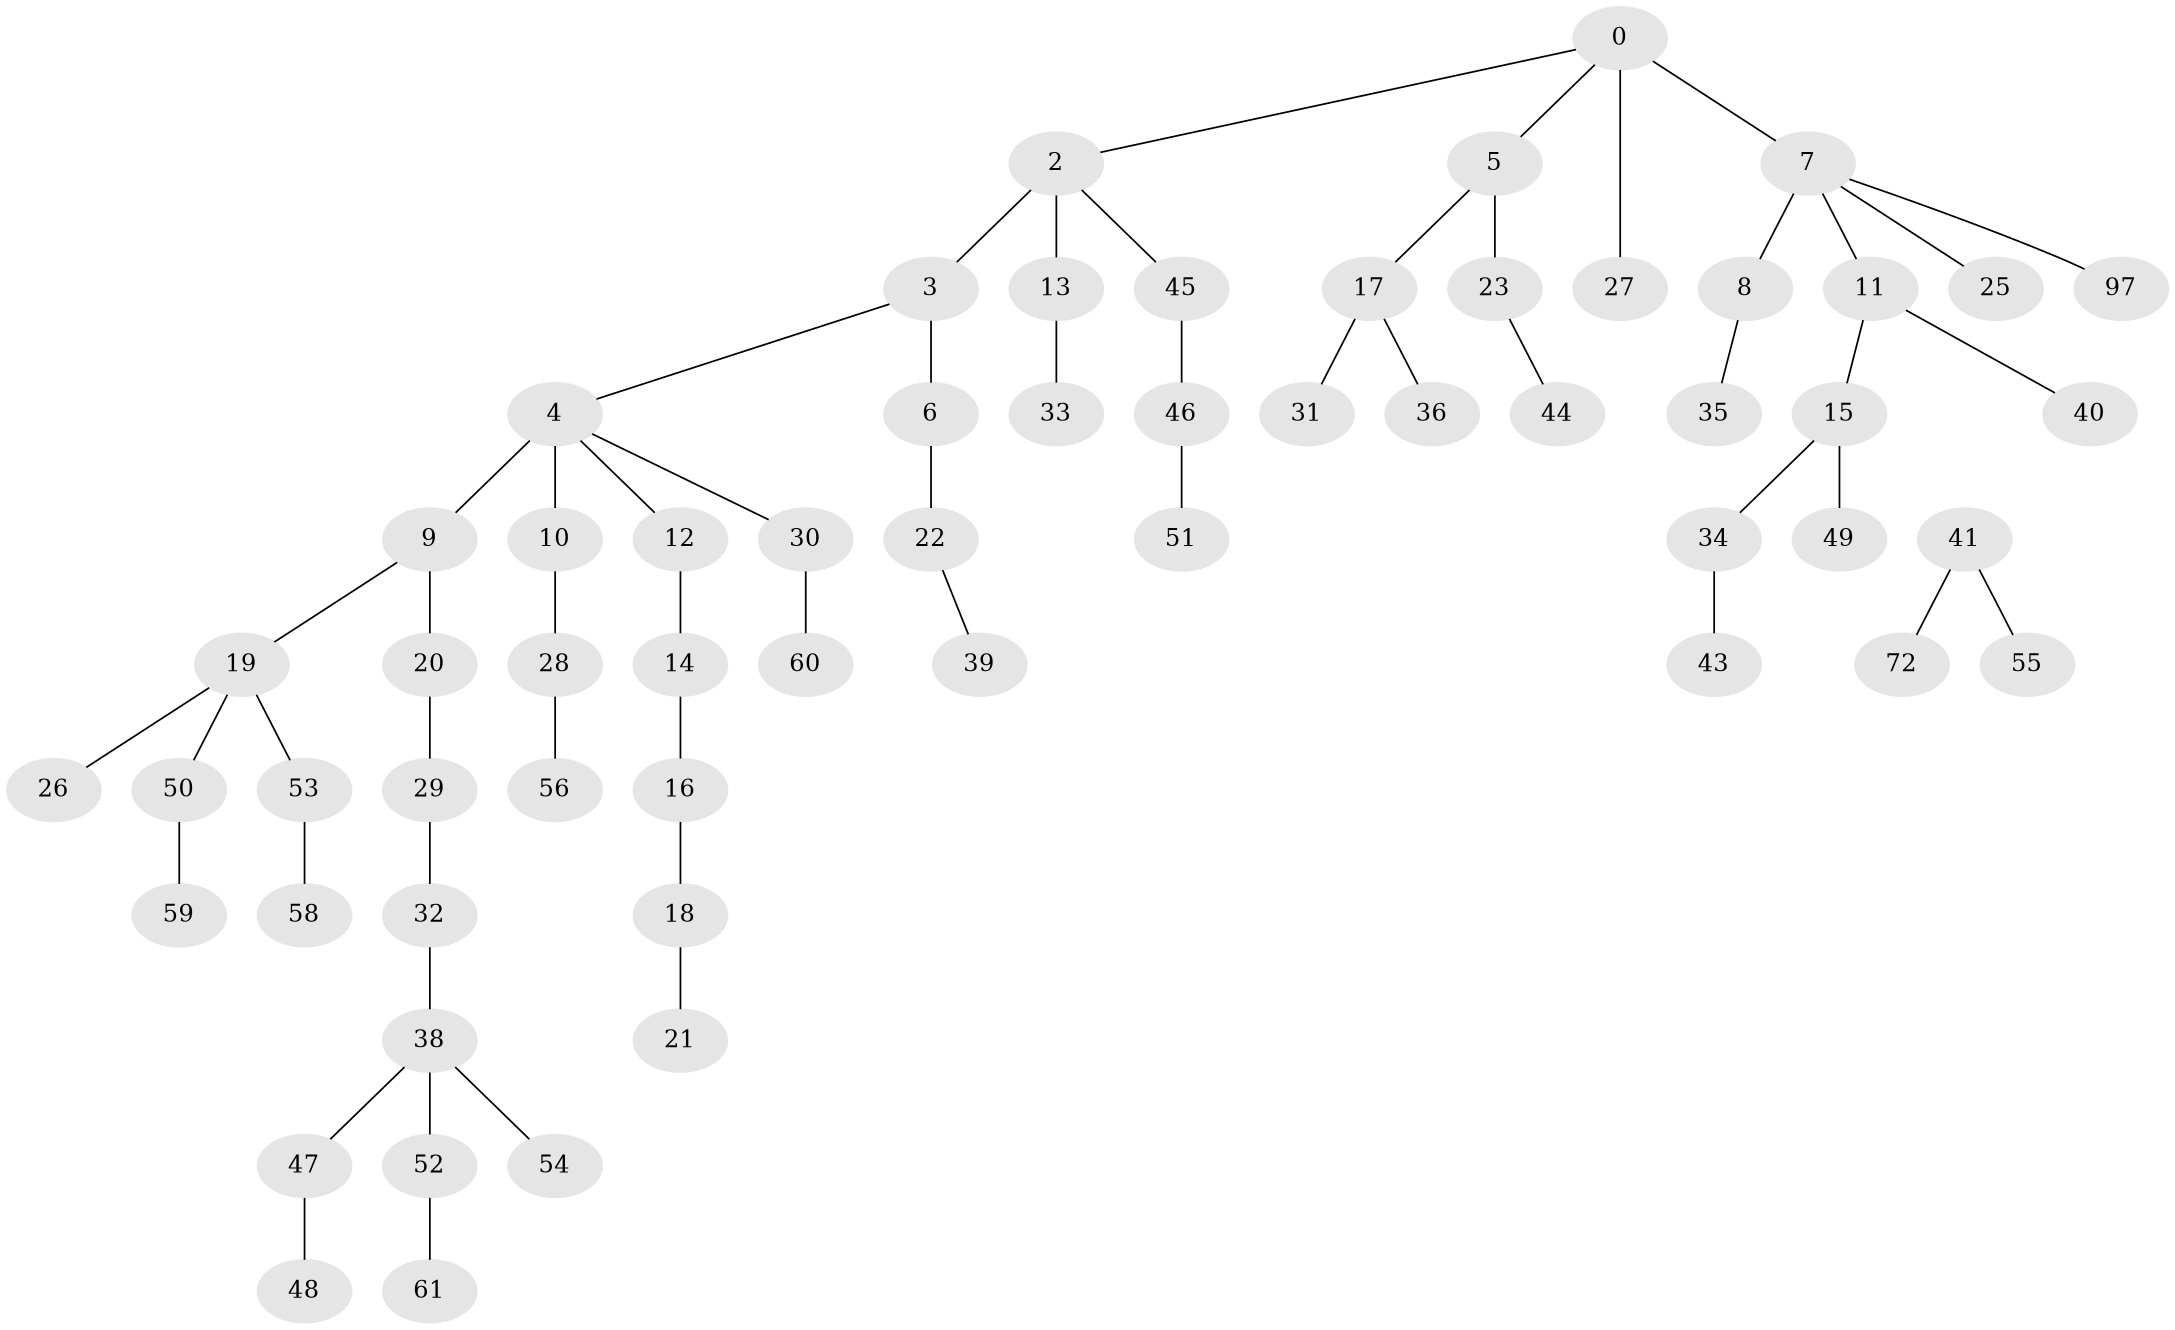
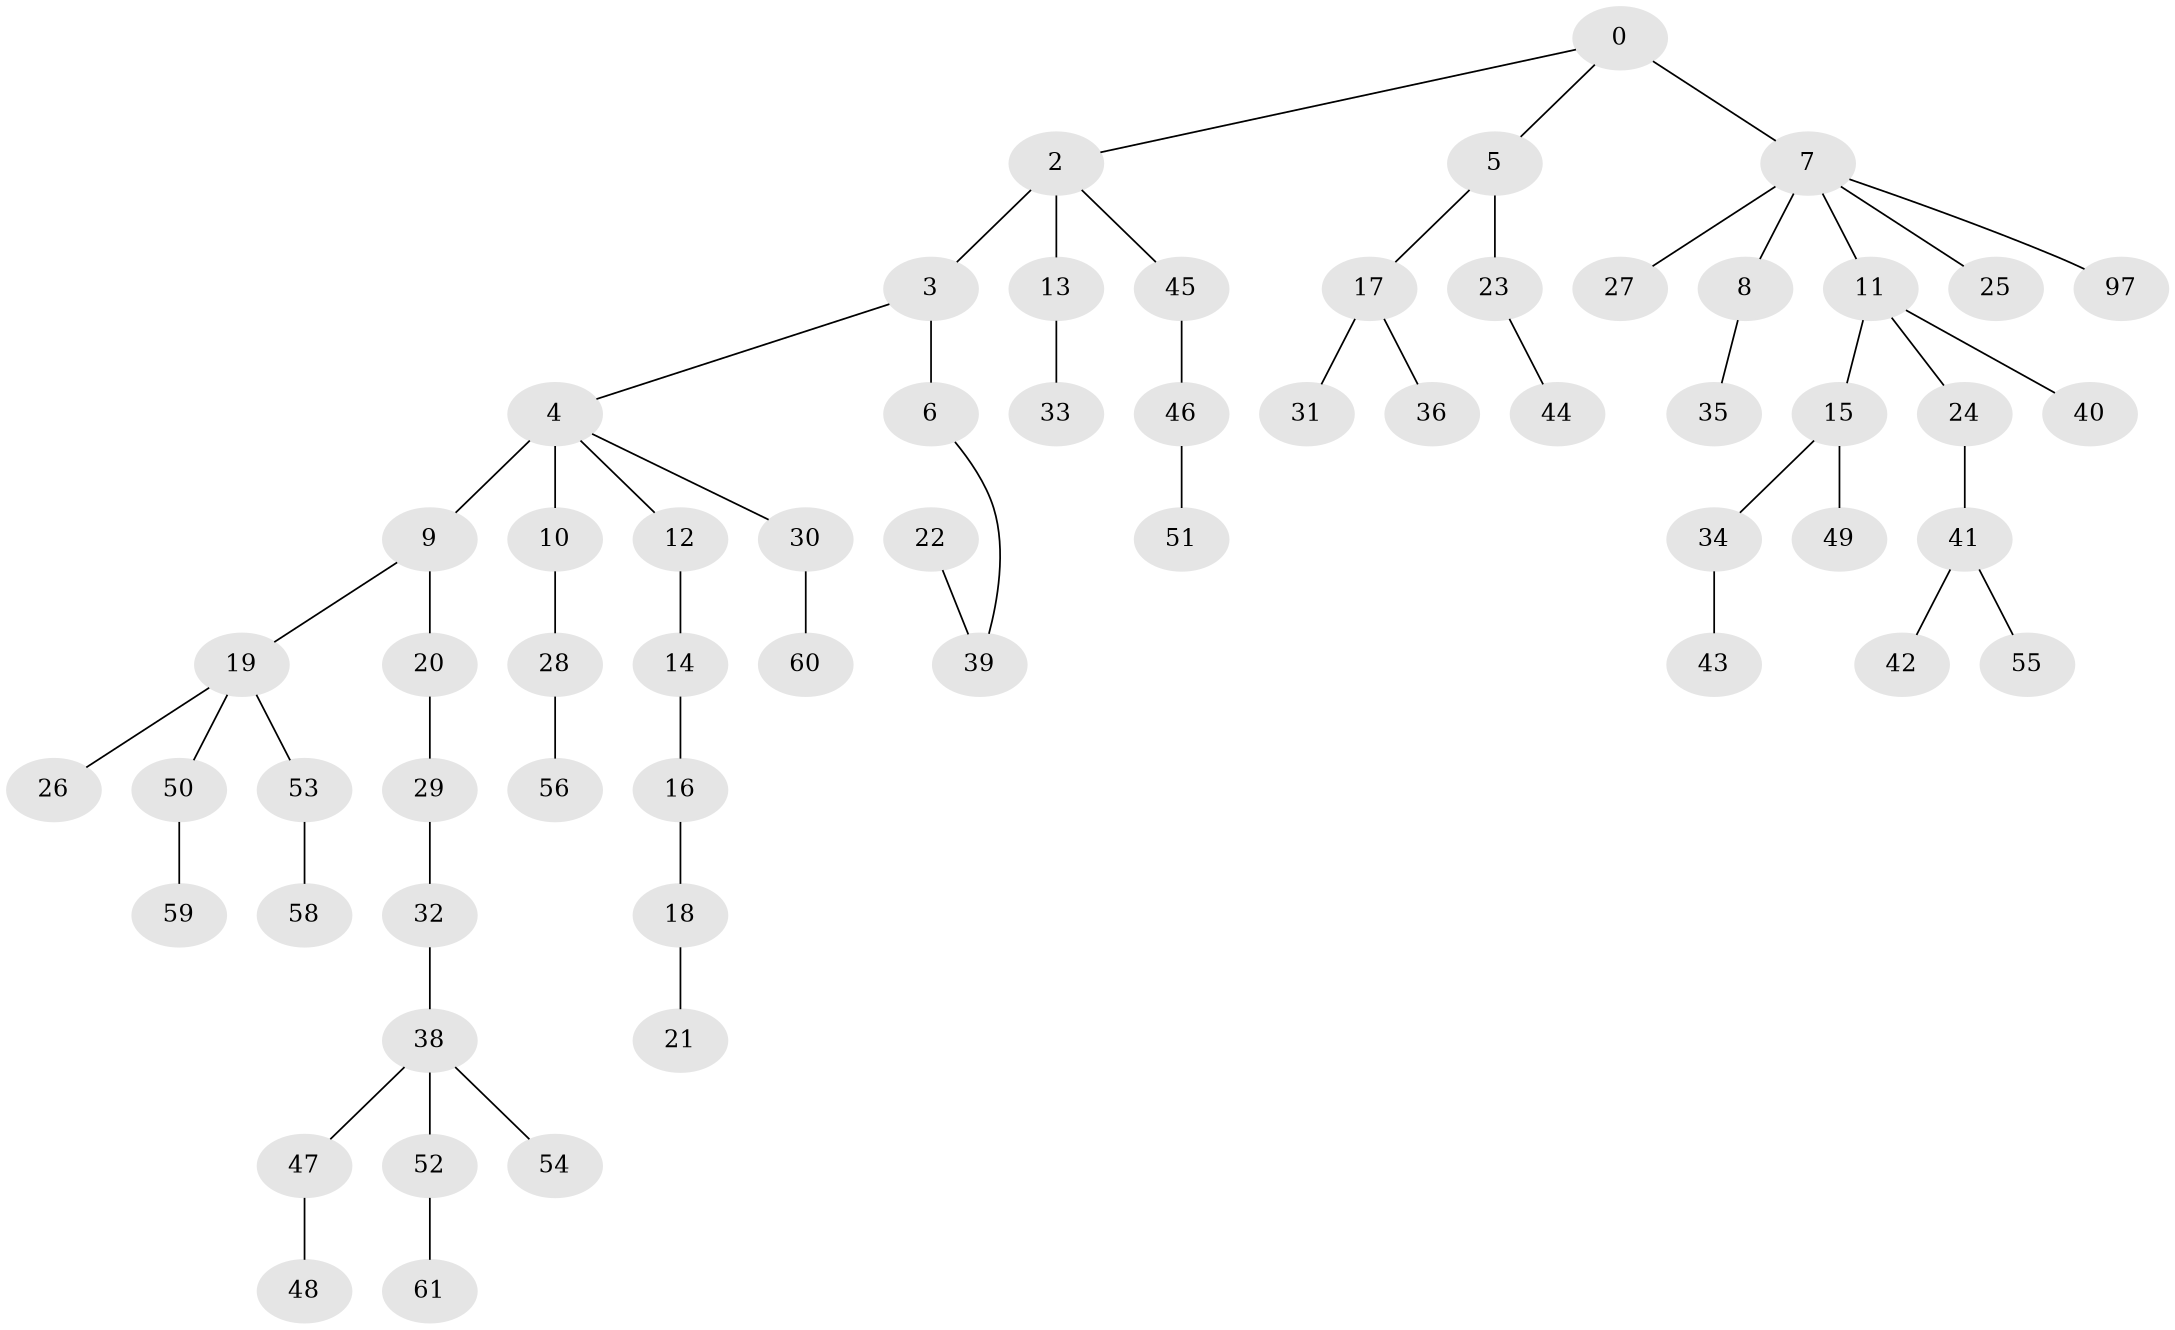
edge "0" -- "27": now "7" -- "27"
node "24": added
edge "6" -- "22": now "6" -- "39"
node "72": label "72" -> "42"
